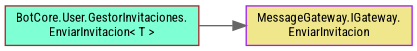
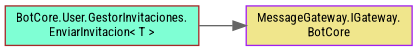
node "MessageGateway.IGateway. EnviarInvitacion": label "MessageGateway.IGateway. EnviarInvitacion" -> "MessageGateway.IGateway. BotCore"
